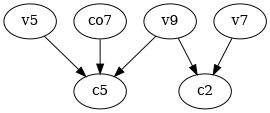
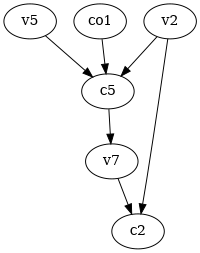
node "co7": label "co7" -> "co1"
node "v9": label "v9" -> "v2"
edge "c5" -> "v7": added
